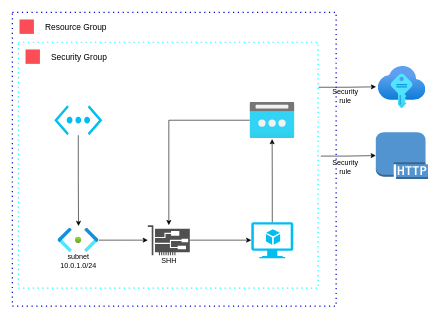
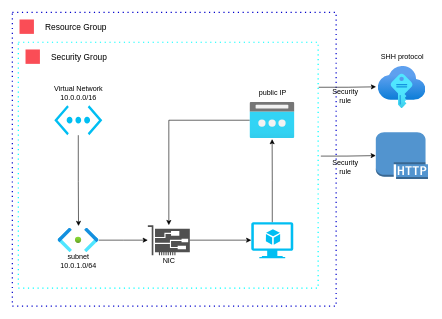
node "SHH protocol": added
node "Virtual Network 10.0.0.0/16": added
node "public IP": added
node "subnet 10.0.1.0/24": label "subnet 10.0.1.0/24" -> "subnet 10.0.1.0/64"
node "SHH": label "SHH" -> "NIC"
